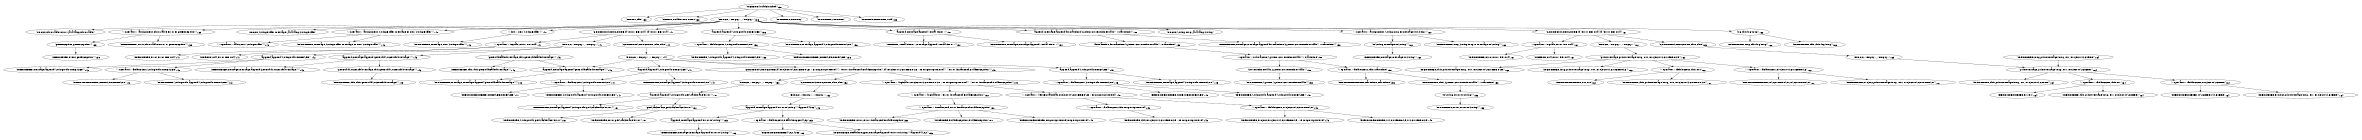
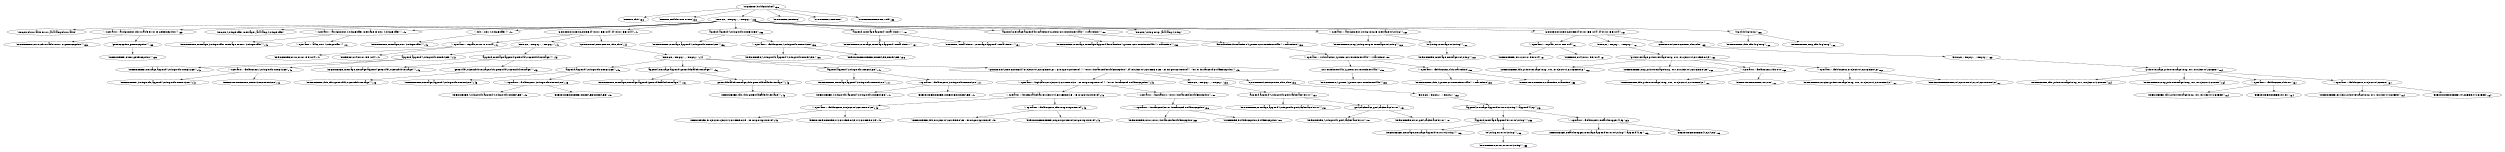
edge "(getBuildFailedMessage,this.getBuildFailedMessage())" -> "(append,message.append(getBuildFailedMessage()))": reversed
edge "(IDENTIFIER,msg,printMessage(msg, err, Project.MSG_ERR))" -> "(printMessage,printMessage(msg, err, Project.MSG_ERR))": reversed
edge "(IDENTIFIER,this,System.currentTimeMillis() - startTime)" -> "(toString,error.toString())": now "(append,message.append(error.toString()))" -> "(toString,error.toString())"
edge "(<operator>.instanceOf,error instanceof BuildException)" -> "(FIELD_IDENTIFIER,msgOutputLevel,msgOutputLevel)": now "(<operator>.fieldAccess,this.msgOutputLevel)" -> "(FIELD_IDENTIFIER,msgOutputLevel,msgOutputLevel)"
